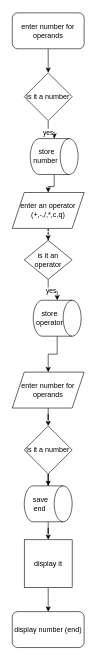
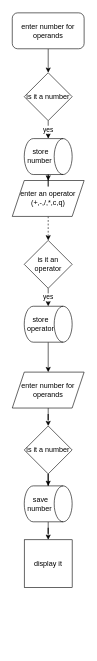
node "store number": moved (54, 156) -> (48, 156)
node "enter an operator (+,-,/,*,c,q)": moved (48, 210) -> (48, 198)
node "is it an operator": size 48x39 -> 48x48
node "store operator": moved (57, 318) -> (48, 324)
node "save end": label "save end" -> "save number"
edge "display it" -> "display number (end)": removed
node "display number (end)": removed
